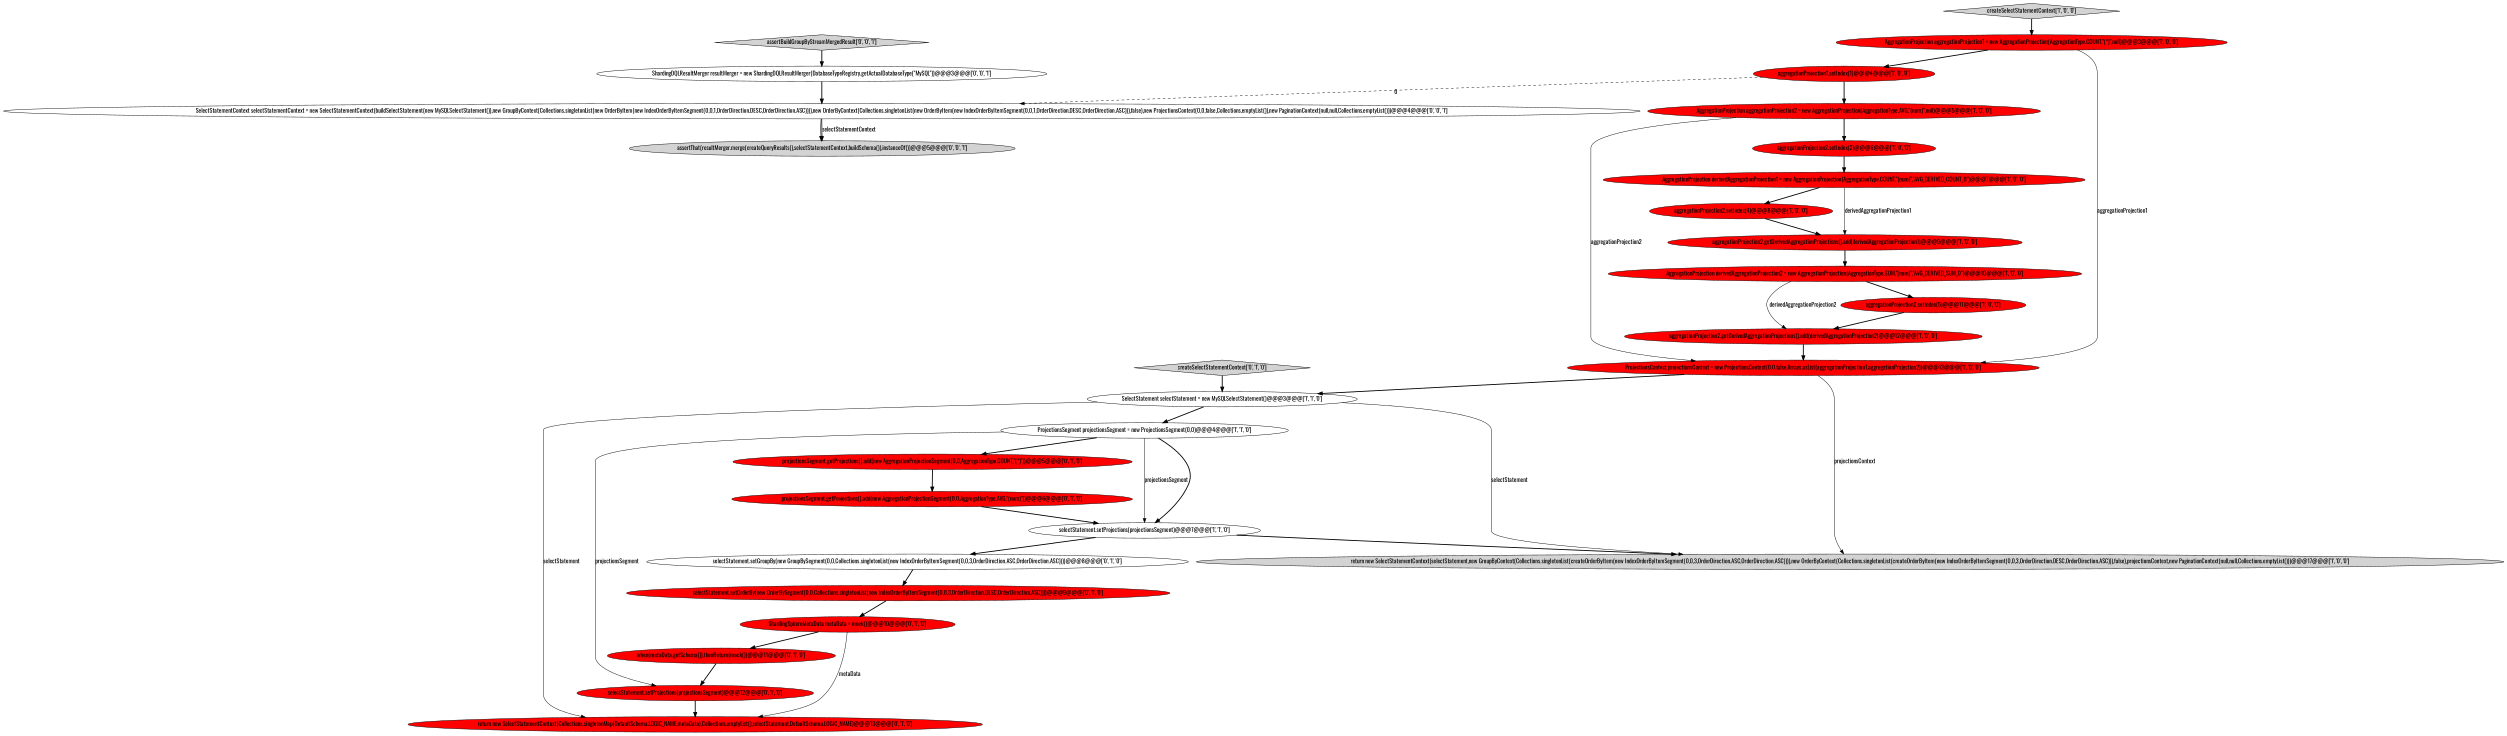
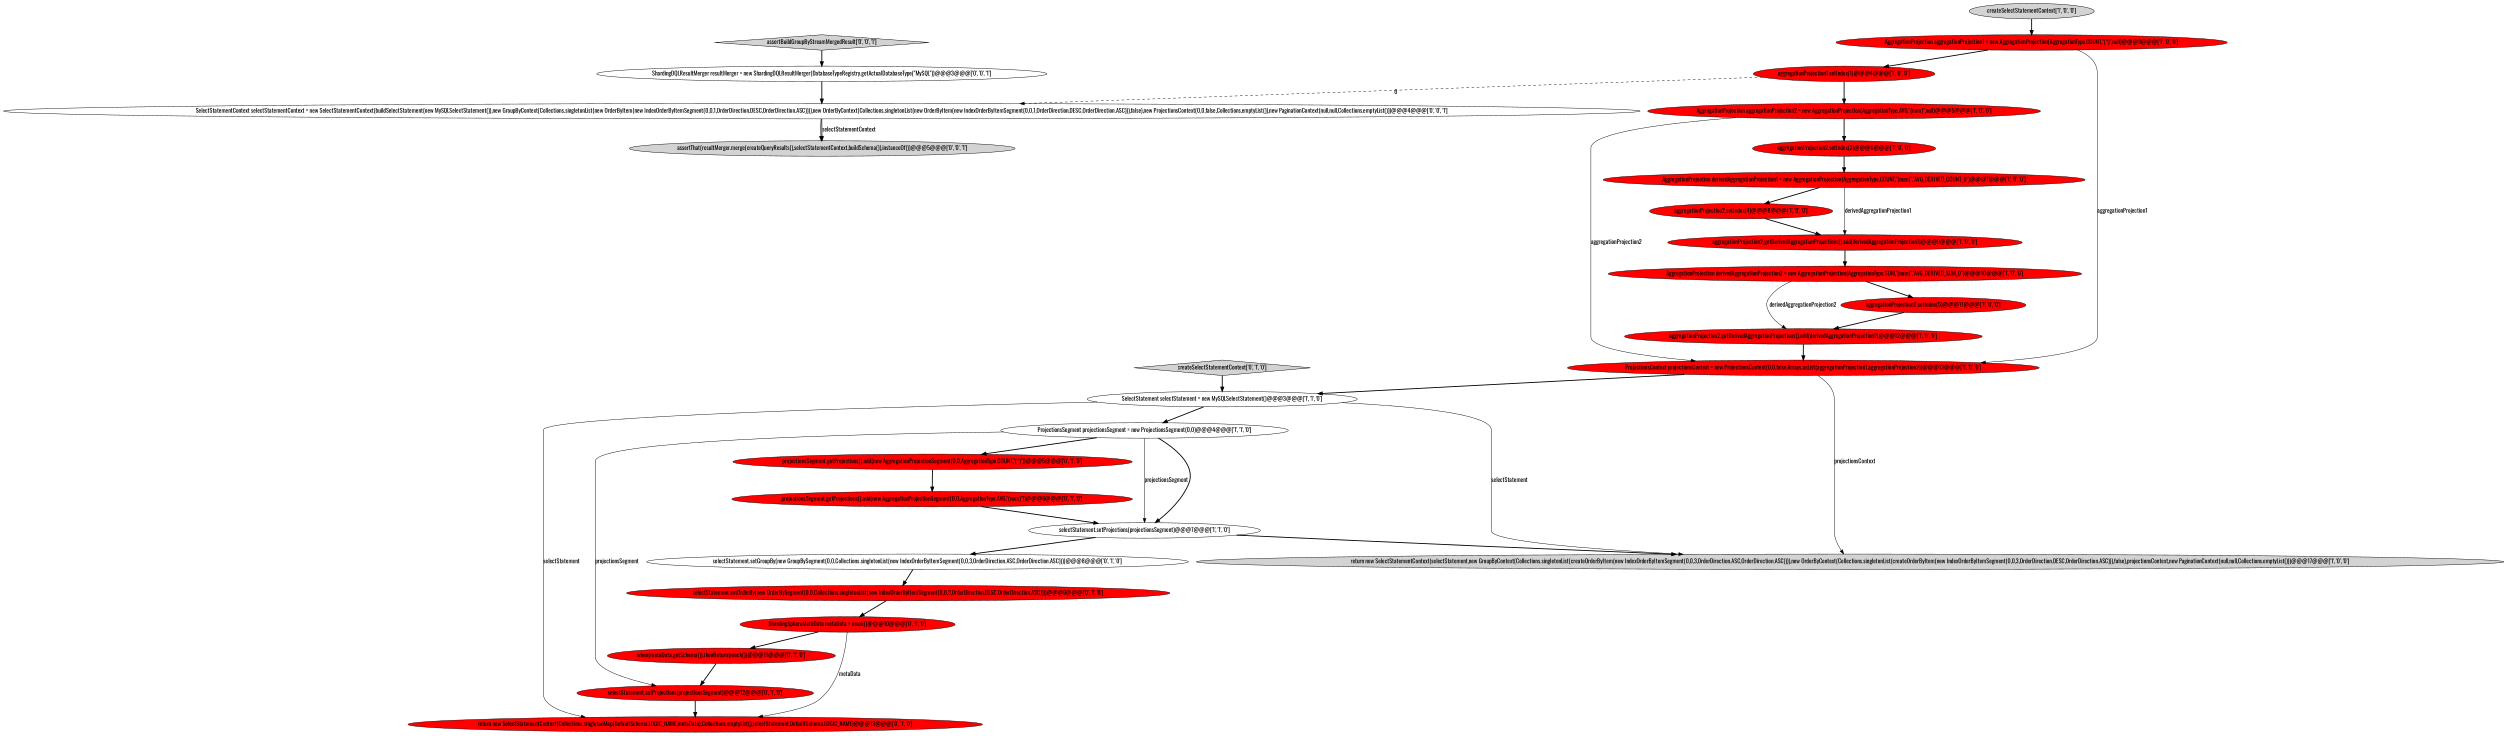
node "createSelectStatementContext['1', '0', '0']": shape diamond -> ellipse
